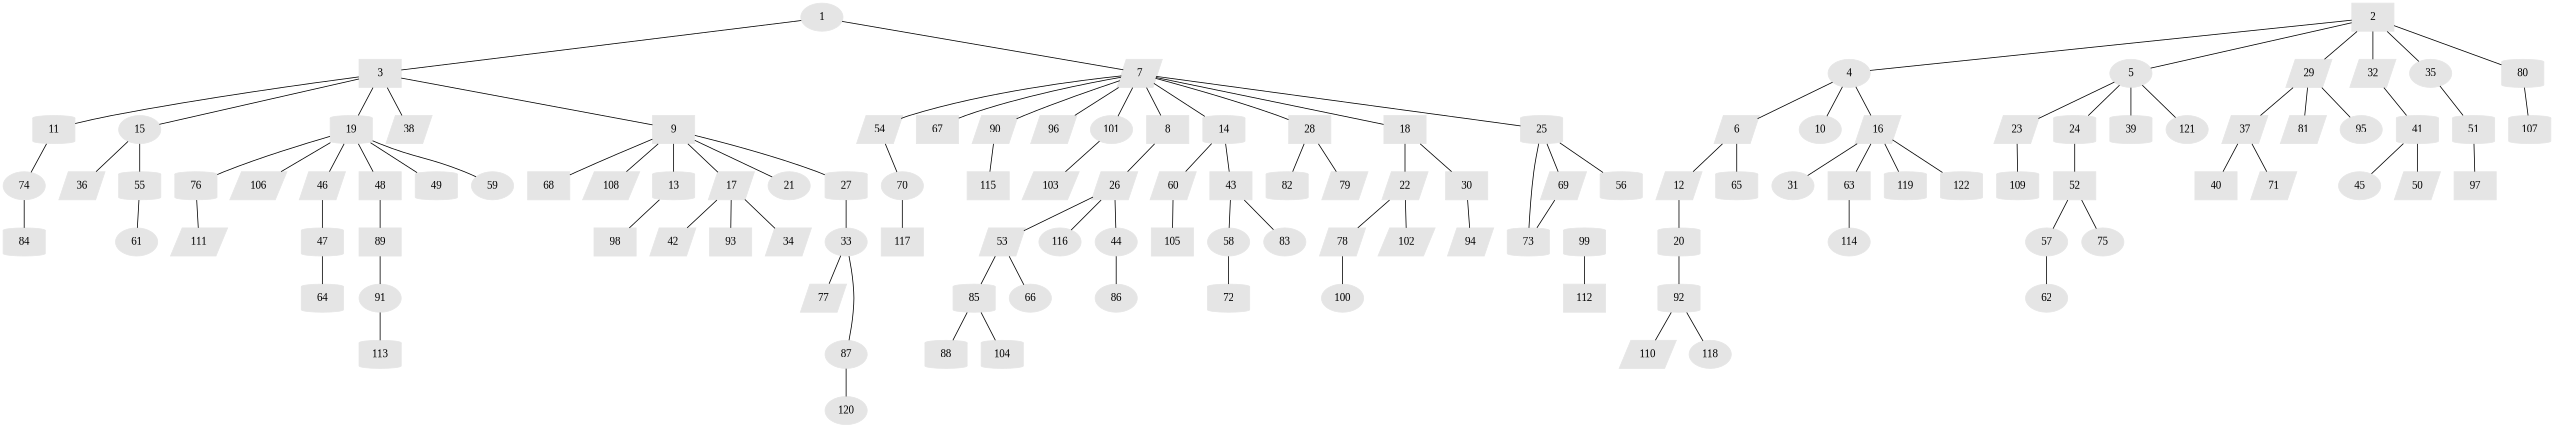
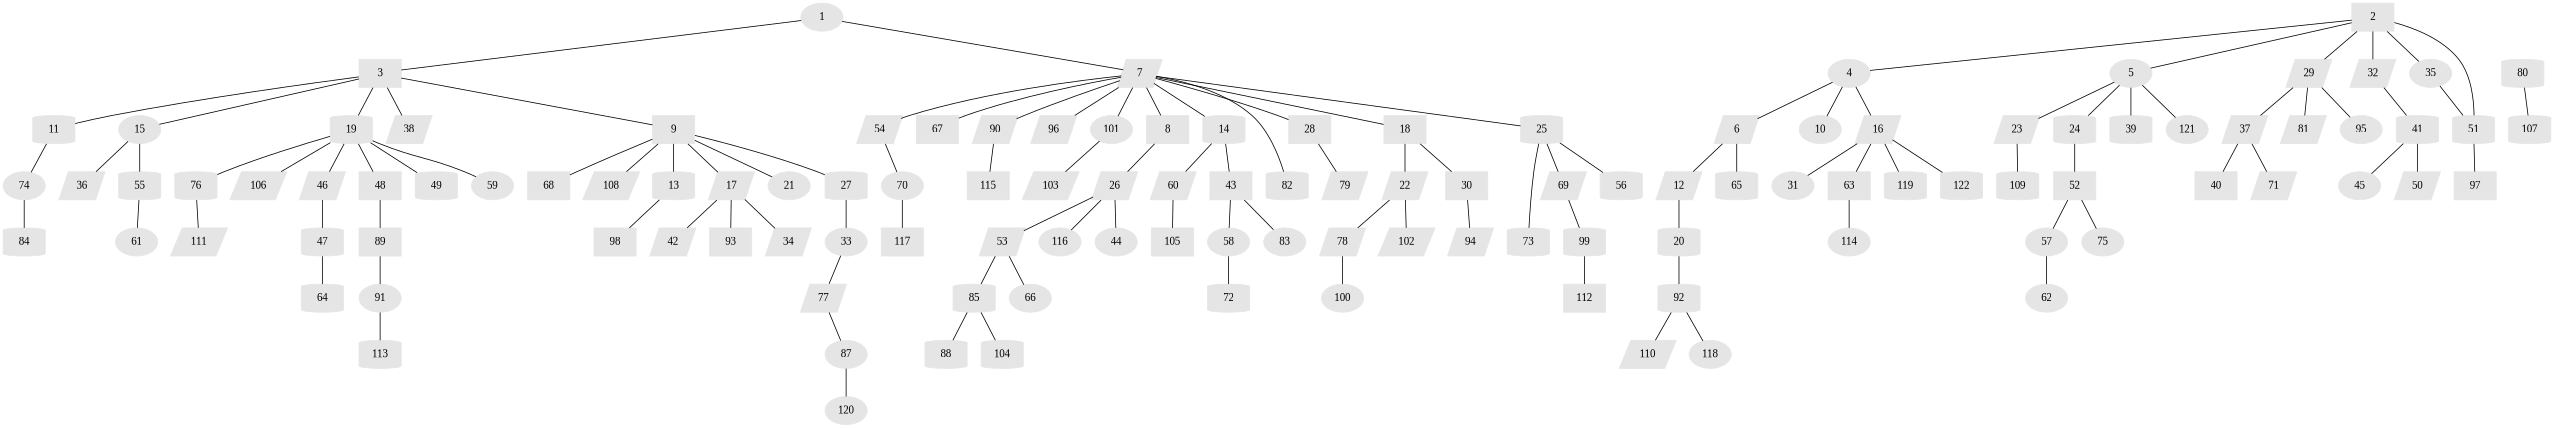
edge "2" -- "80": now "2" -- "51"
edge "28" -- "82": now "7" -- "82"
edge "69" -- "73": now "69" -- "99"
edge "33" -- "87": now "77" -- "87"
node "86": removed
